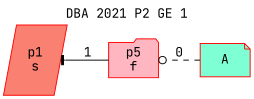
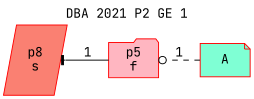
edge "A" -> "p5 f": label "0" -> "1"
node "p1 s": label "p1 s" -> "p8 s"
